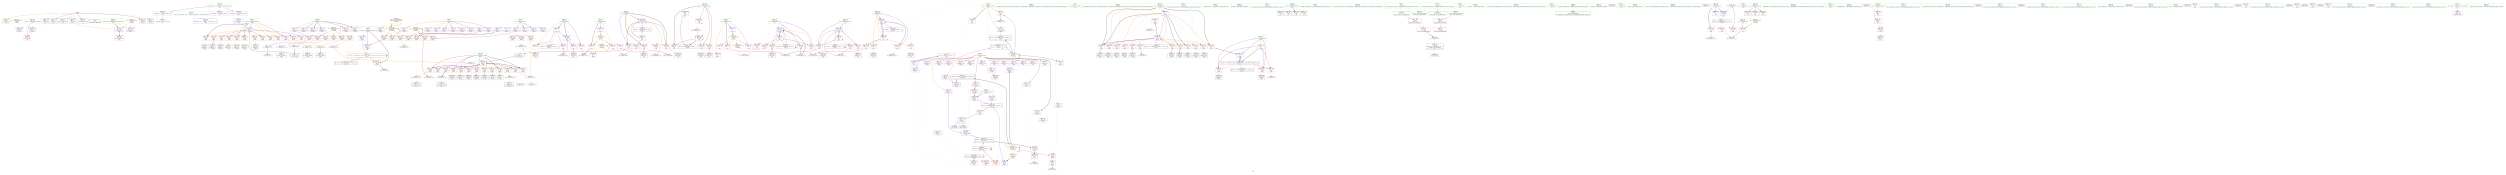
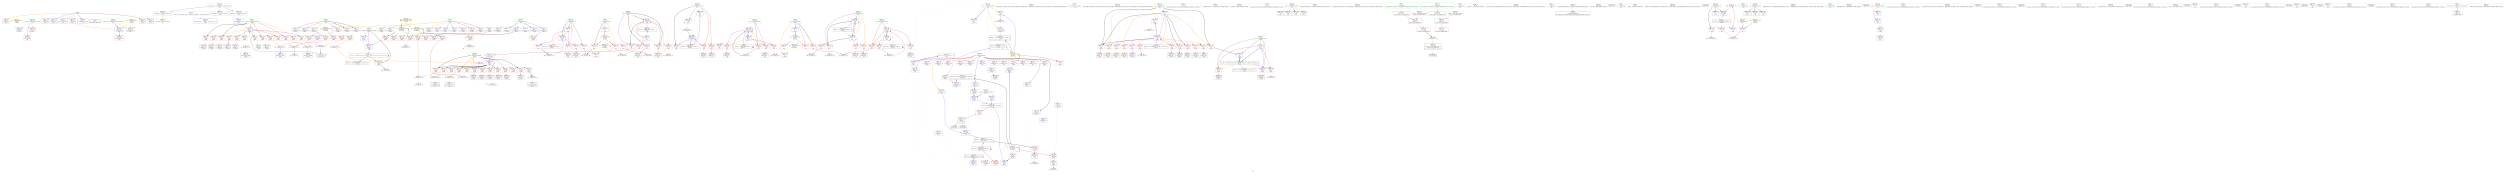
node "NodeID: 80": removed
